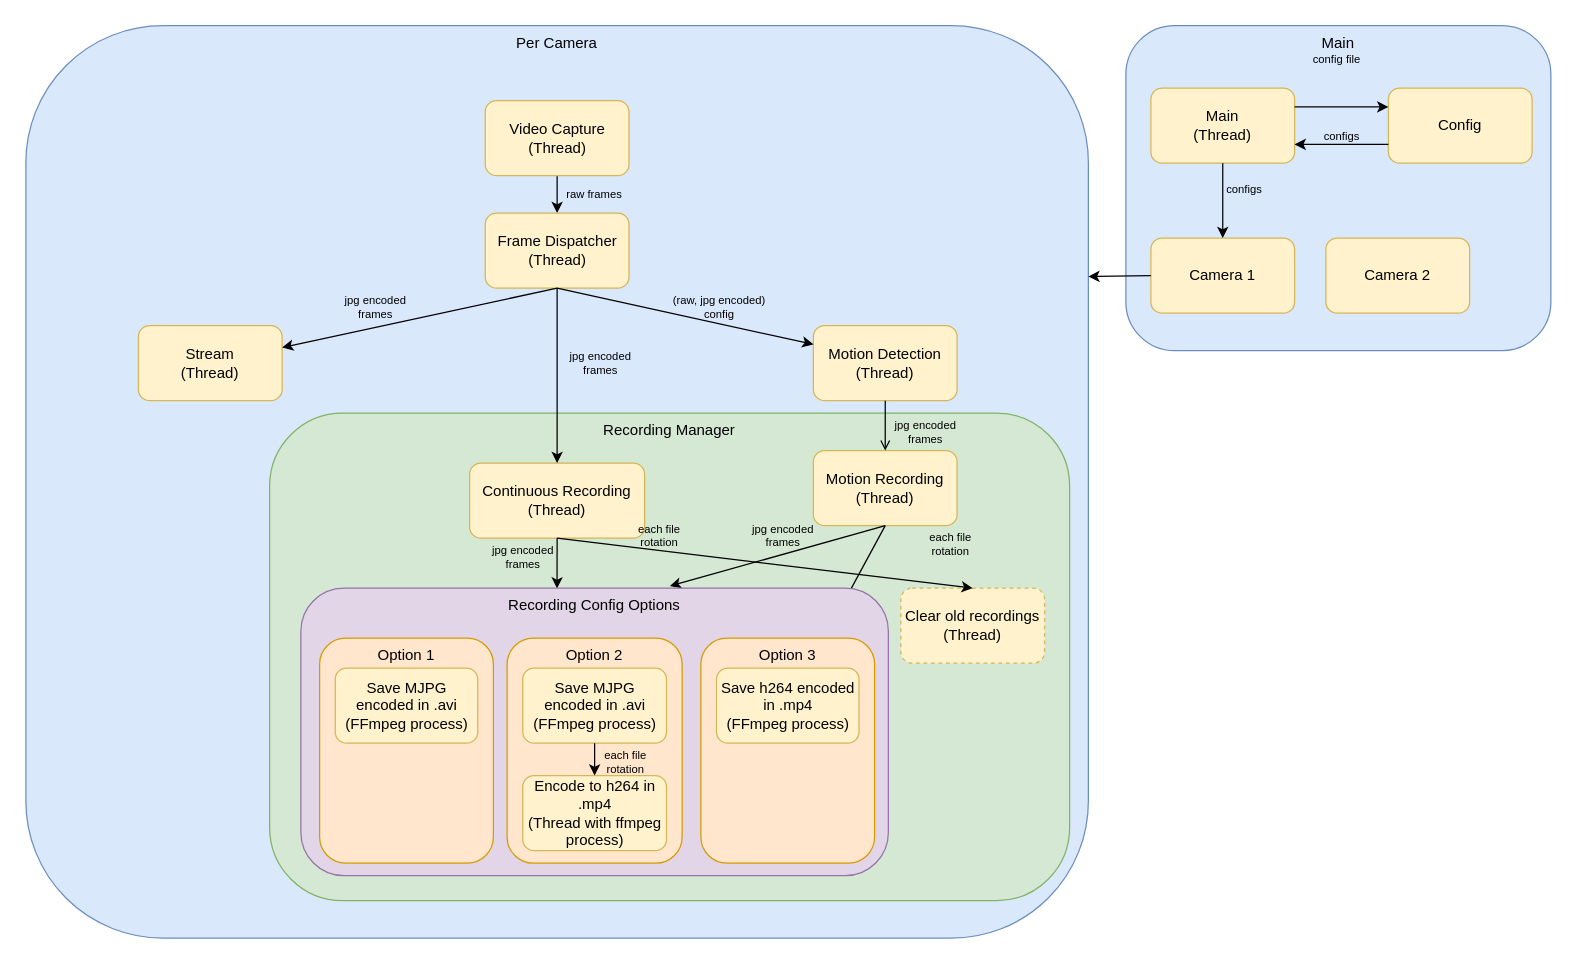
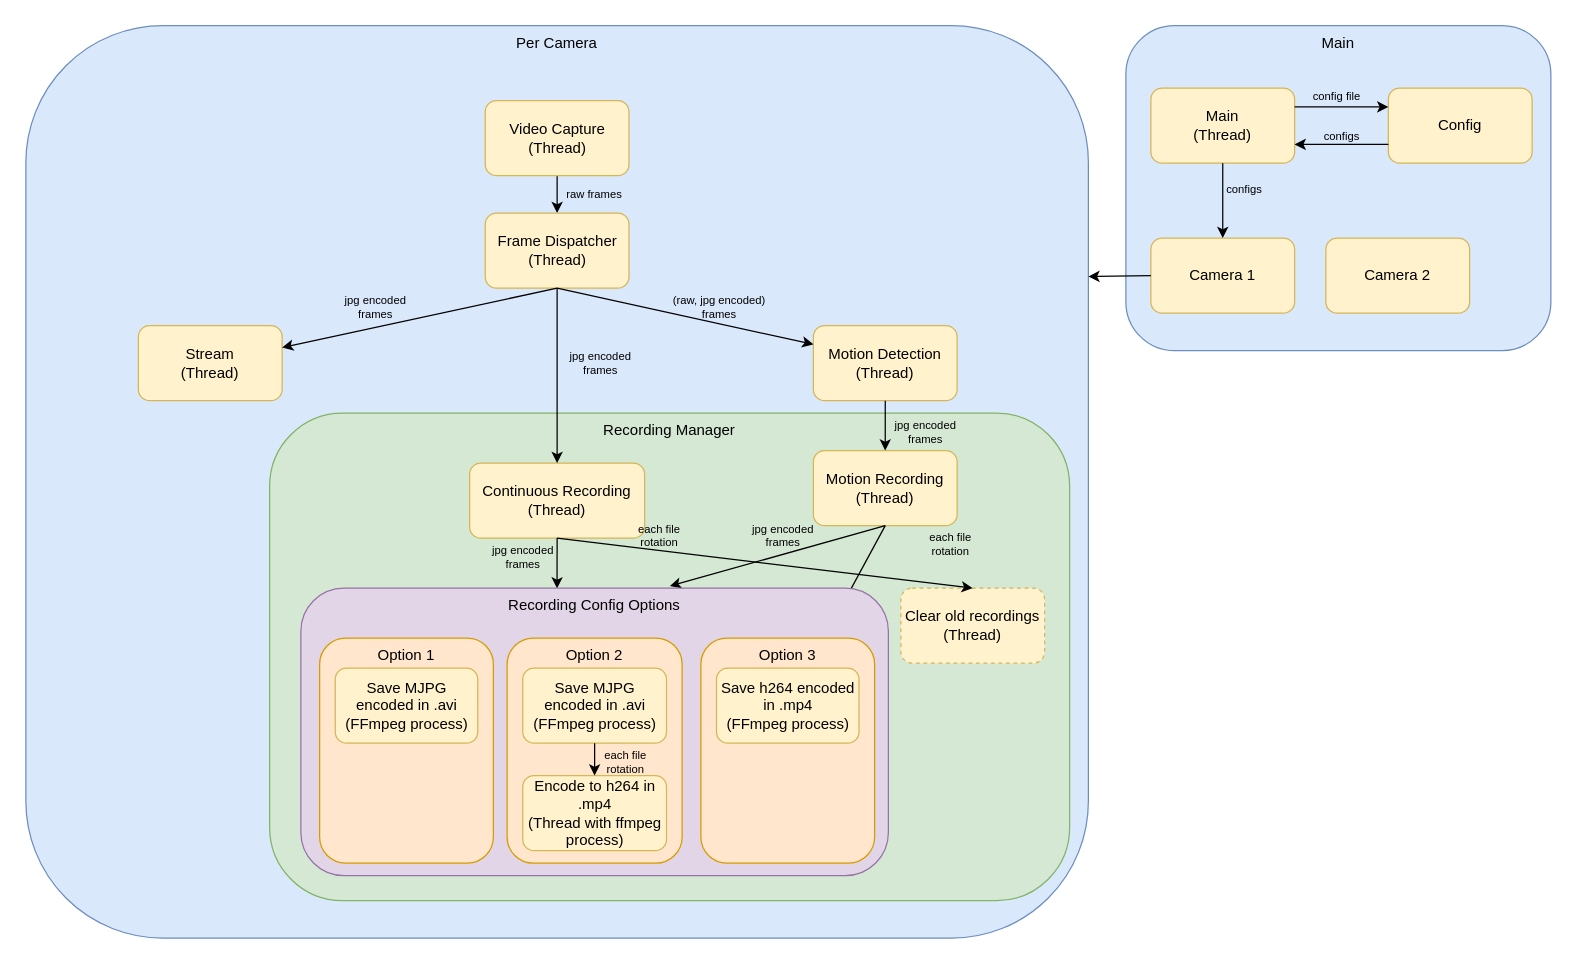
node "config file": moved (1337, 59) -> (1337, 97)
node "(raw, jpg encoded) config": label "(raw, jpg encoded) config" -> "(raw, jpg encoded) frames"
edge "Motion Detection (Thread)" -> "Motion Recording (Thread)": arrowhead open -> classic
